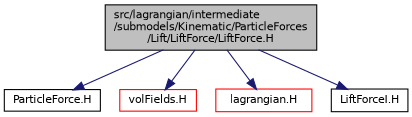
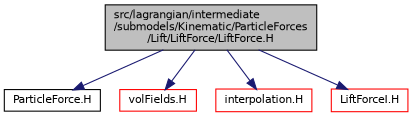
node "lagrangian.H": label "lagrangian.H" -> "interpolation.H"
node "LiftForceI.H": color black -> red
